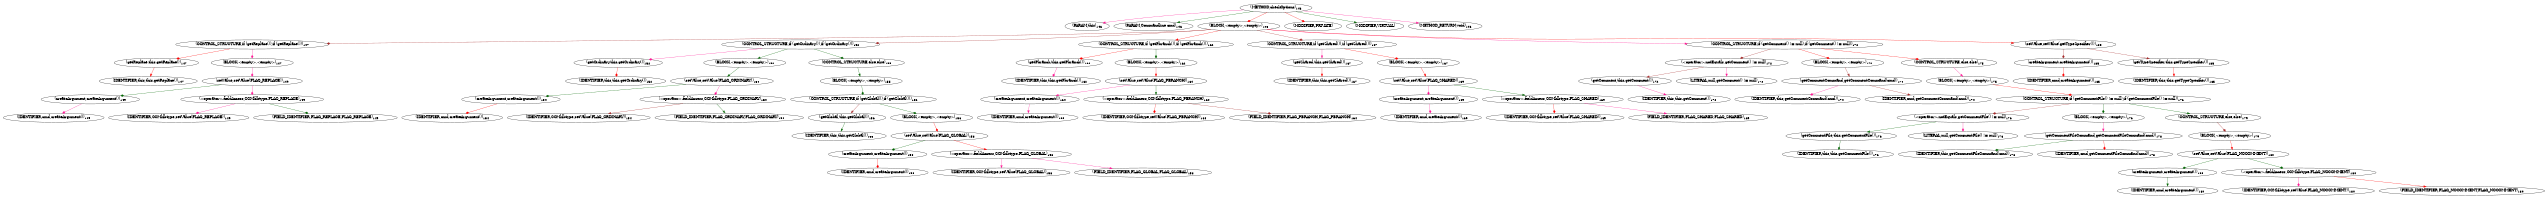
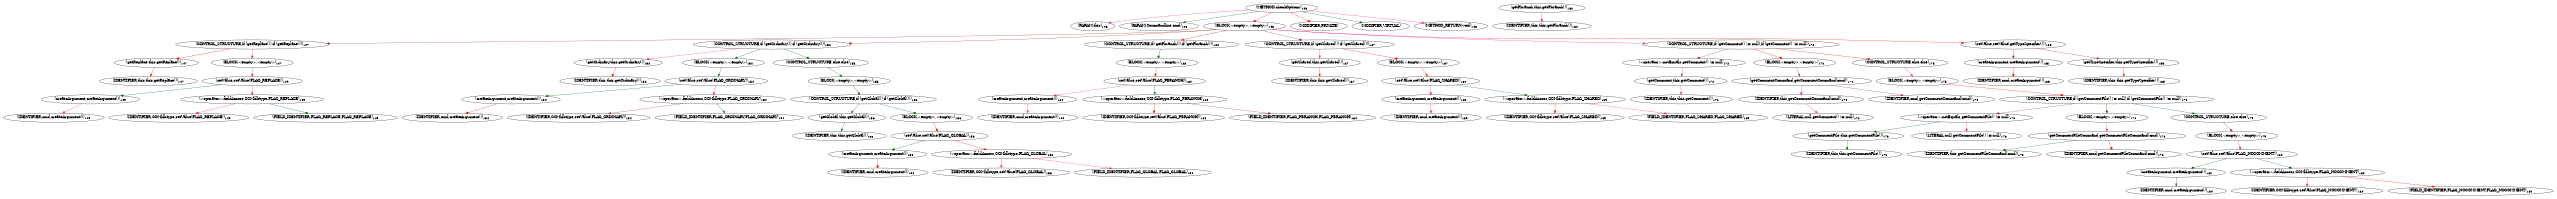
edge "(CONTROL_STRUCTURE,if (getPbranch()),if (getPbranch()))" -> "(getPbranch,this.getPbranch())": removed
edge "(<operator>.notEquals,getComment() != null)" -> "(LITERAL,null,getComment() != null)": now "(IDENTIFIER,this,getCommentCommand(cmd))" -> "(LITERAL,null,getComment() != null)"
